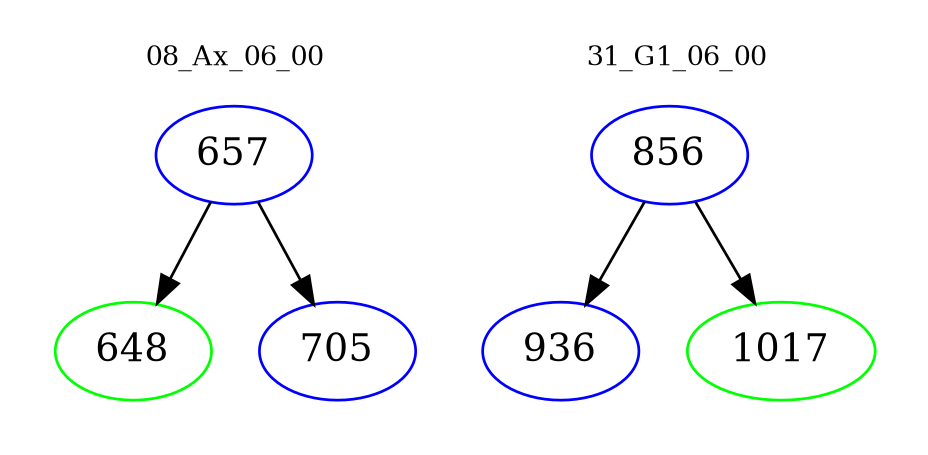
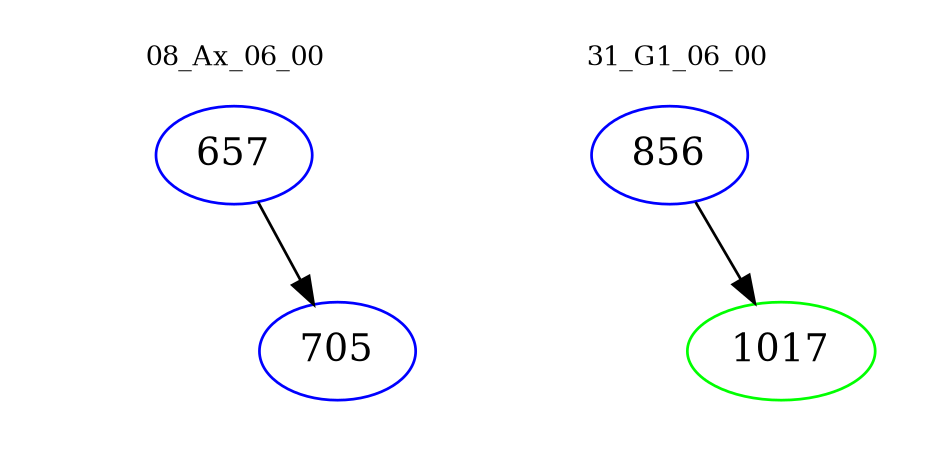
node "648": removed
node "936": removed
